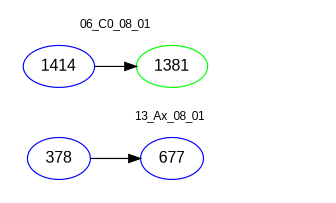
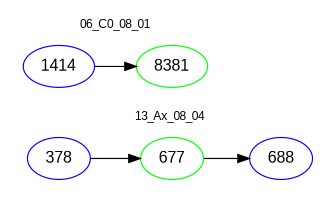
node "1381": label "1381" -> "8381"
cluster "13_Ax_08_01": label "13_Ax_08_01" -> "13_Ax_08_04"
node "677": color blue -> green
node "688": added
